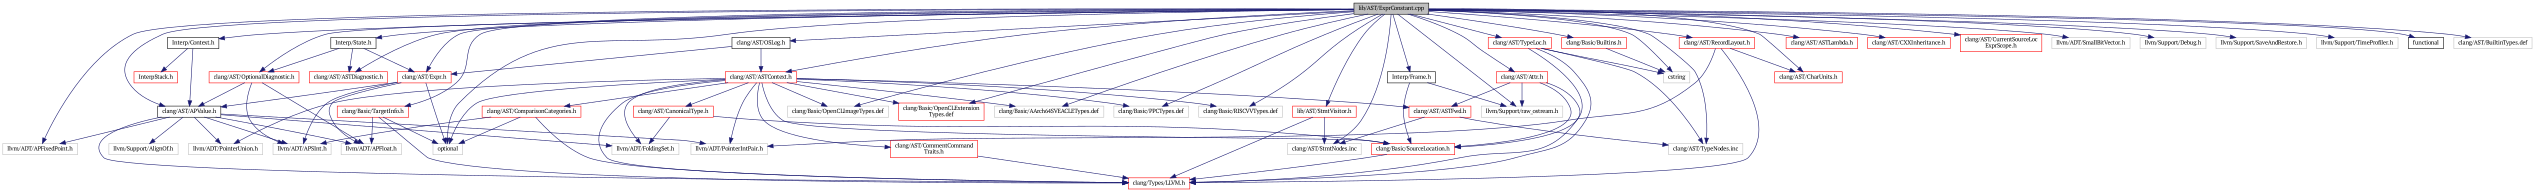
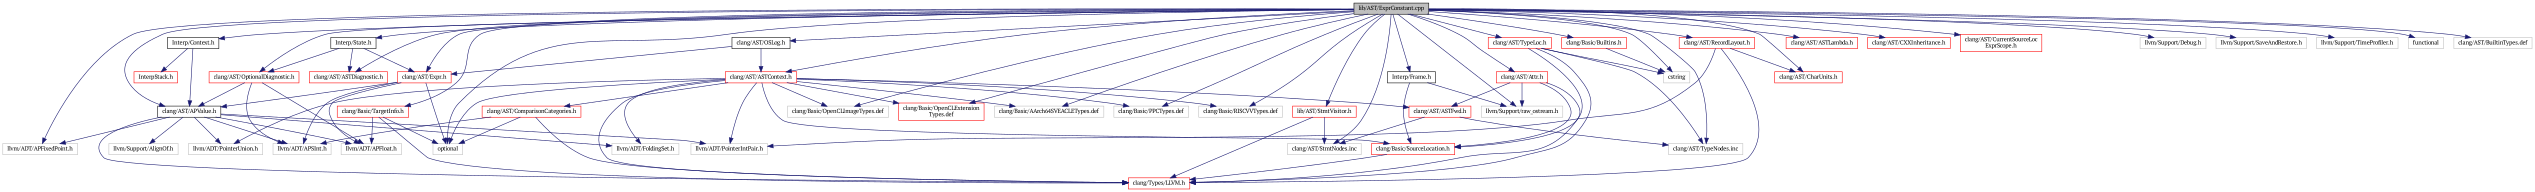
node "llvm/ADT/SmallBitVector.h": removed
node "functional": color black -> grey75
node "clang/AST/CanonicalType.h": removed
node "clang/AST/CommentCommand Traits.h": removed
